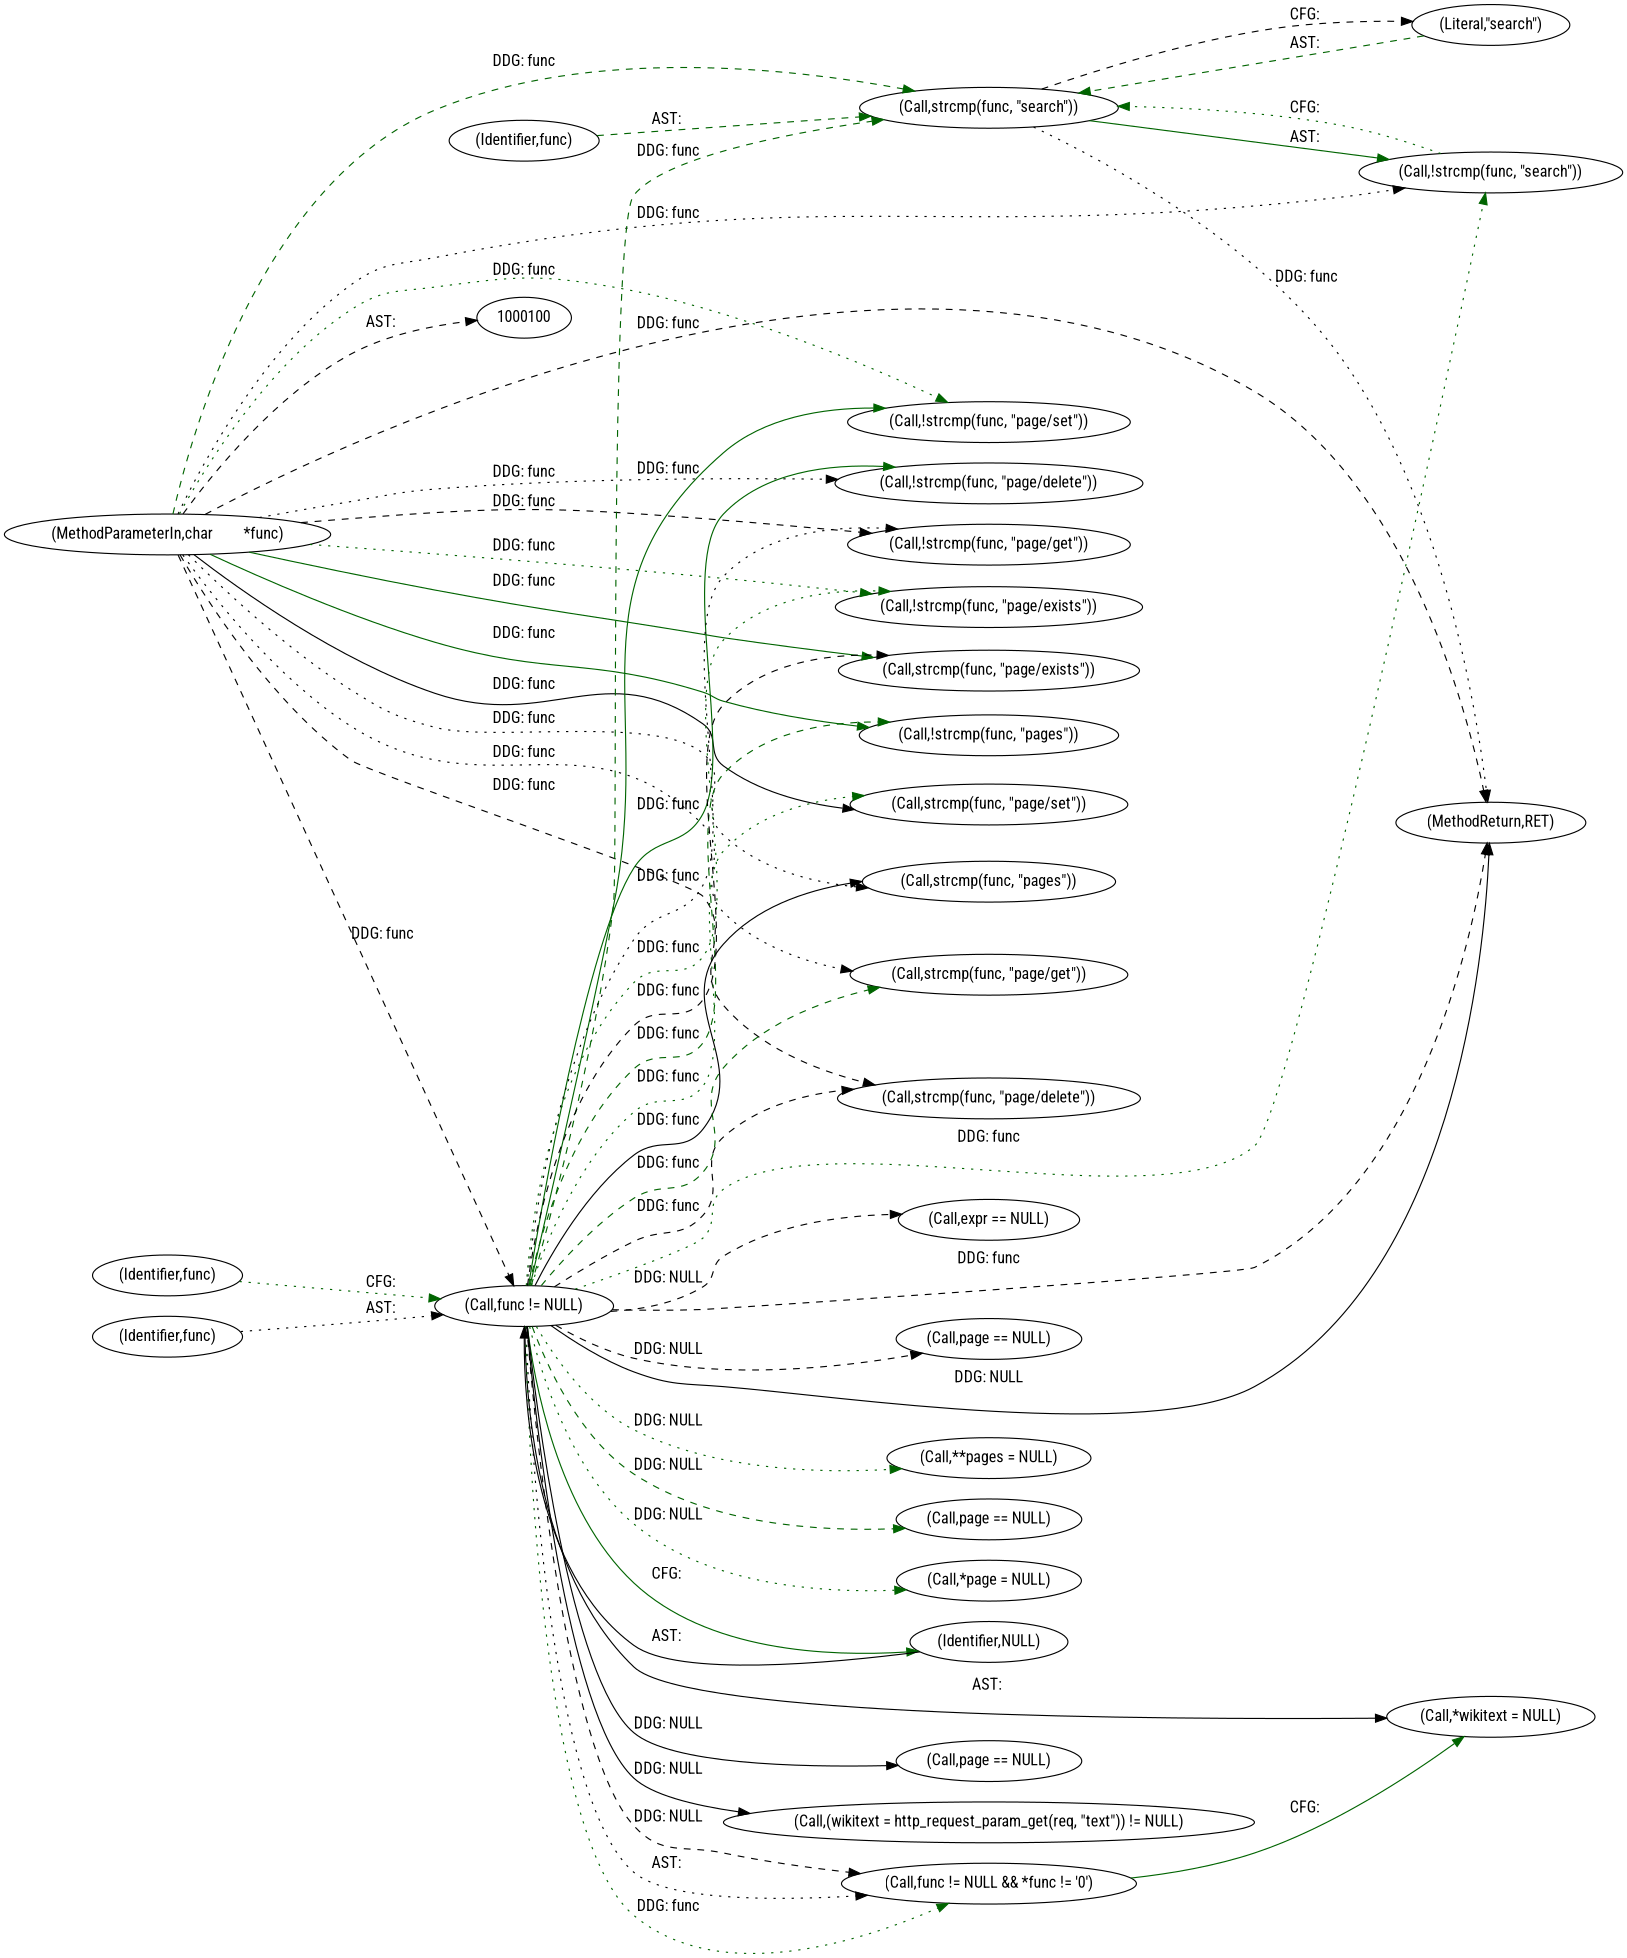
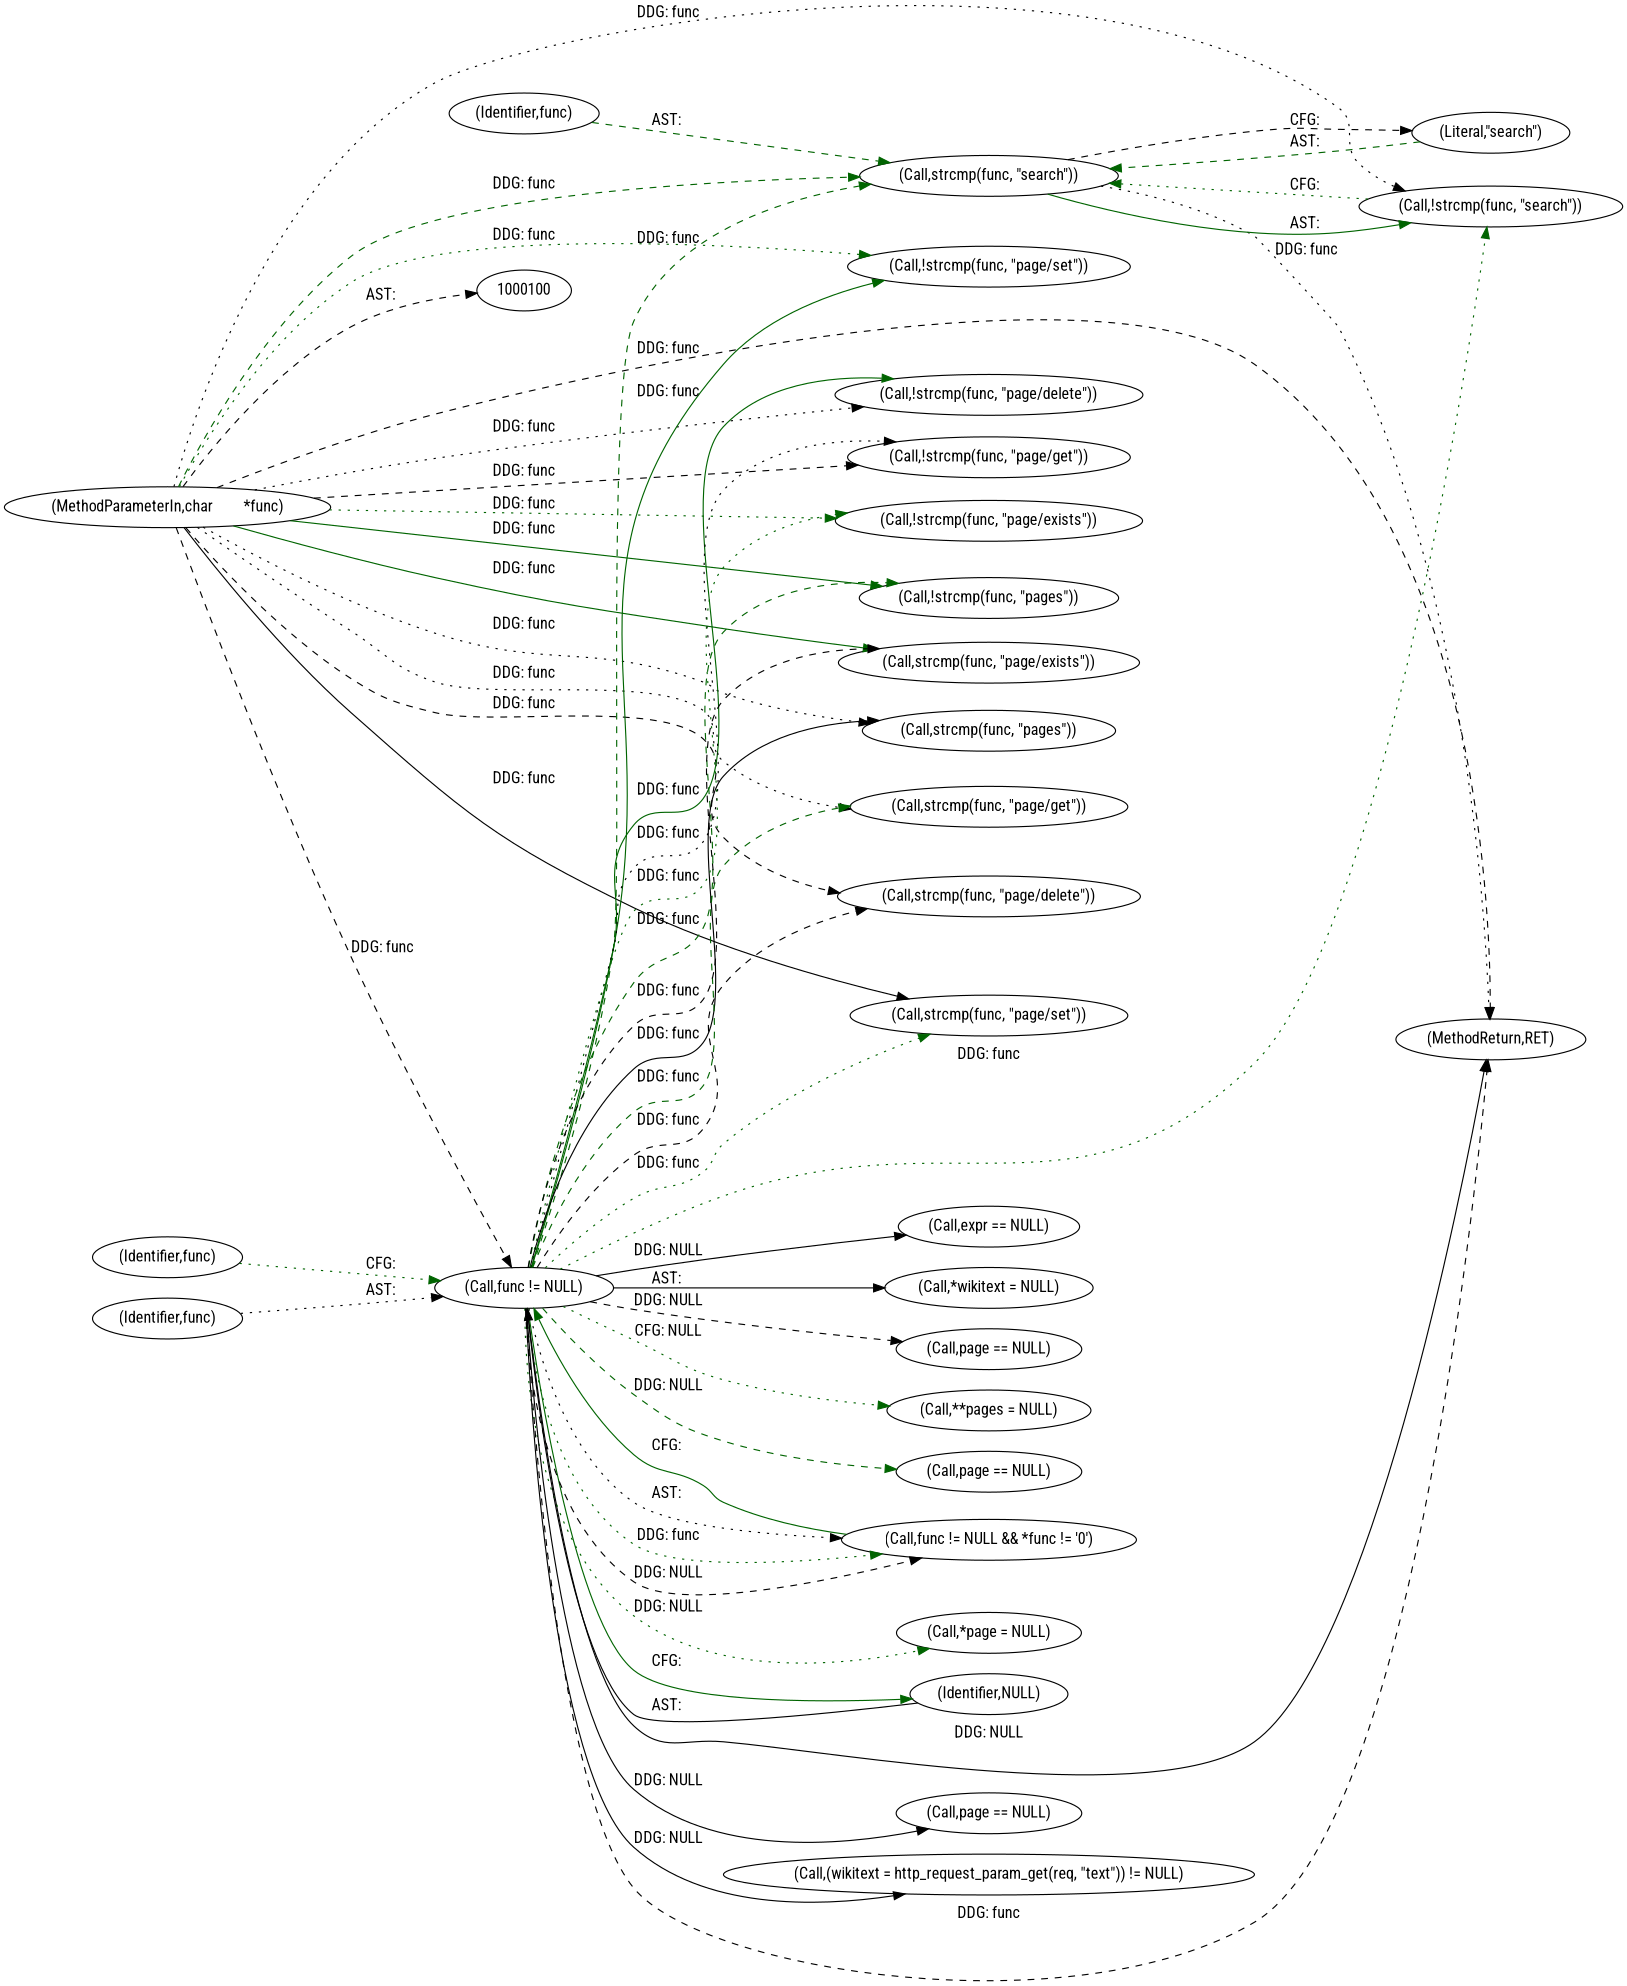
edge "(Call,func != NULL)" -> "(Call,expr == NULL)": style dashed -> solid
edge "(Call,func != NULL)" -> "(Call,**pages = NULL)": label "DDG: NULL" -> "CFG: NULL"
edge "(Call,func != NULL && *func != '0')" -> "(Call,*wikitext = NULL)": now "(Call,func != NULL && *func != '0')" -> "(Call,func != NULL)"
